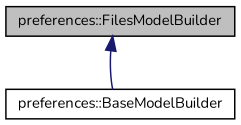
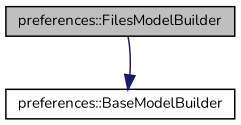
edge "preferences::BaseModelBuilder" -> "preferences::FilesModelBuilder": reversed
